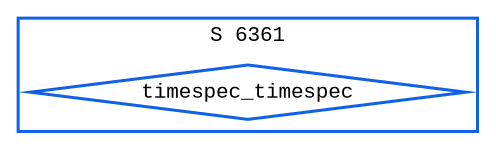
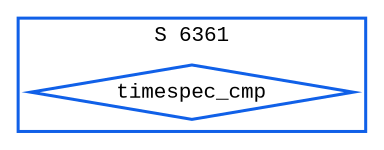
node "timespec_timespec": label "timespec_timespec" -> "timespec_cmp"
